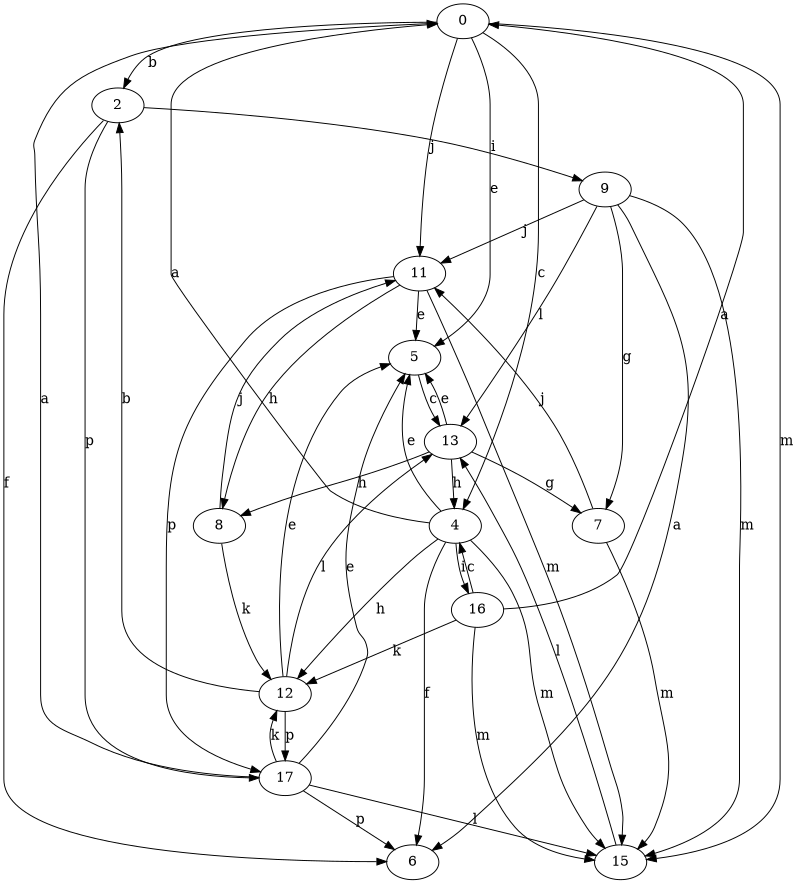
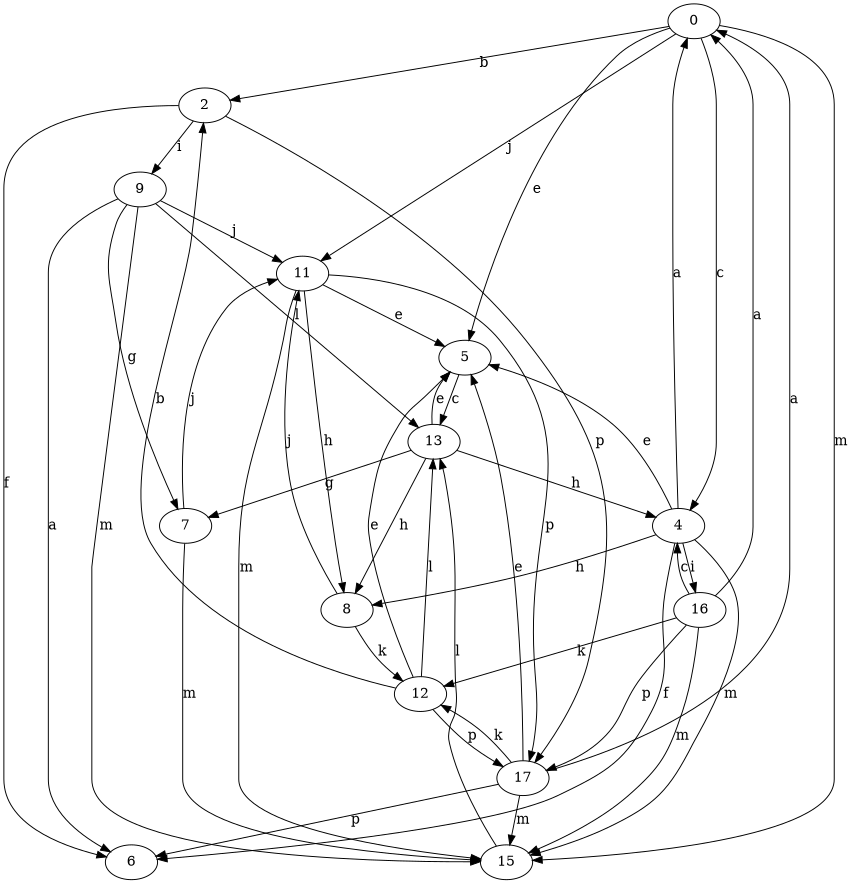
edge "4" -> "12": now "4" -> "8"
edge "16" -> "17": added, label "p"
edge "17" -> "15": label "l" -> "m"
